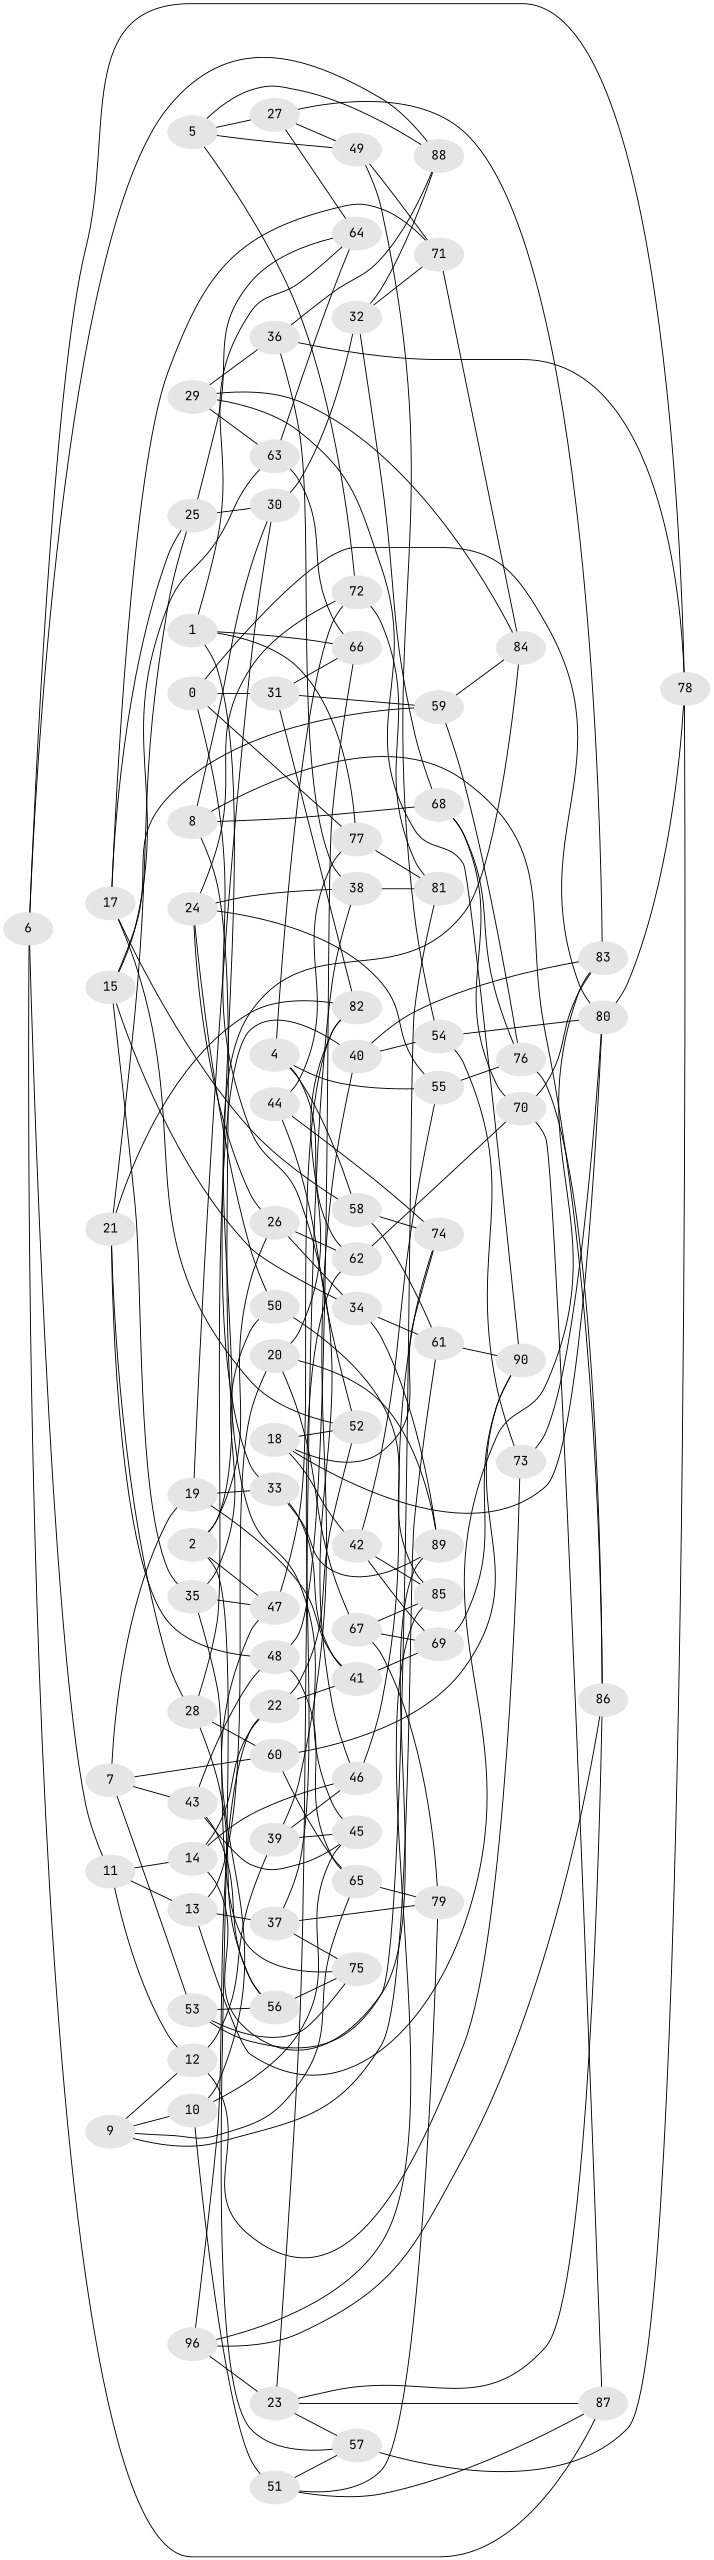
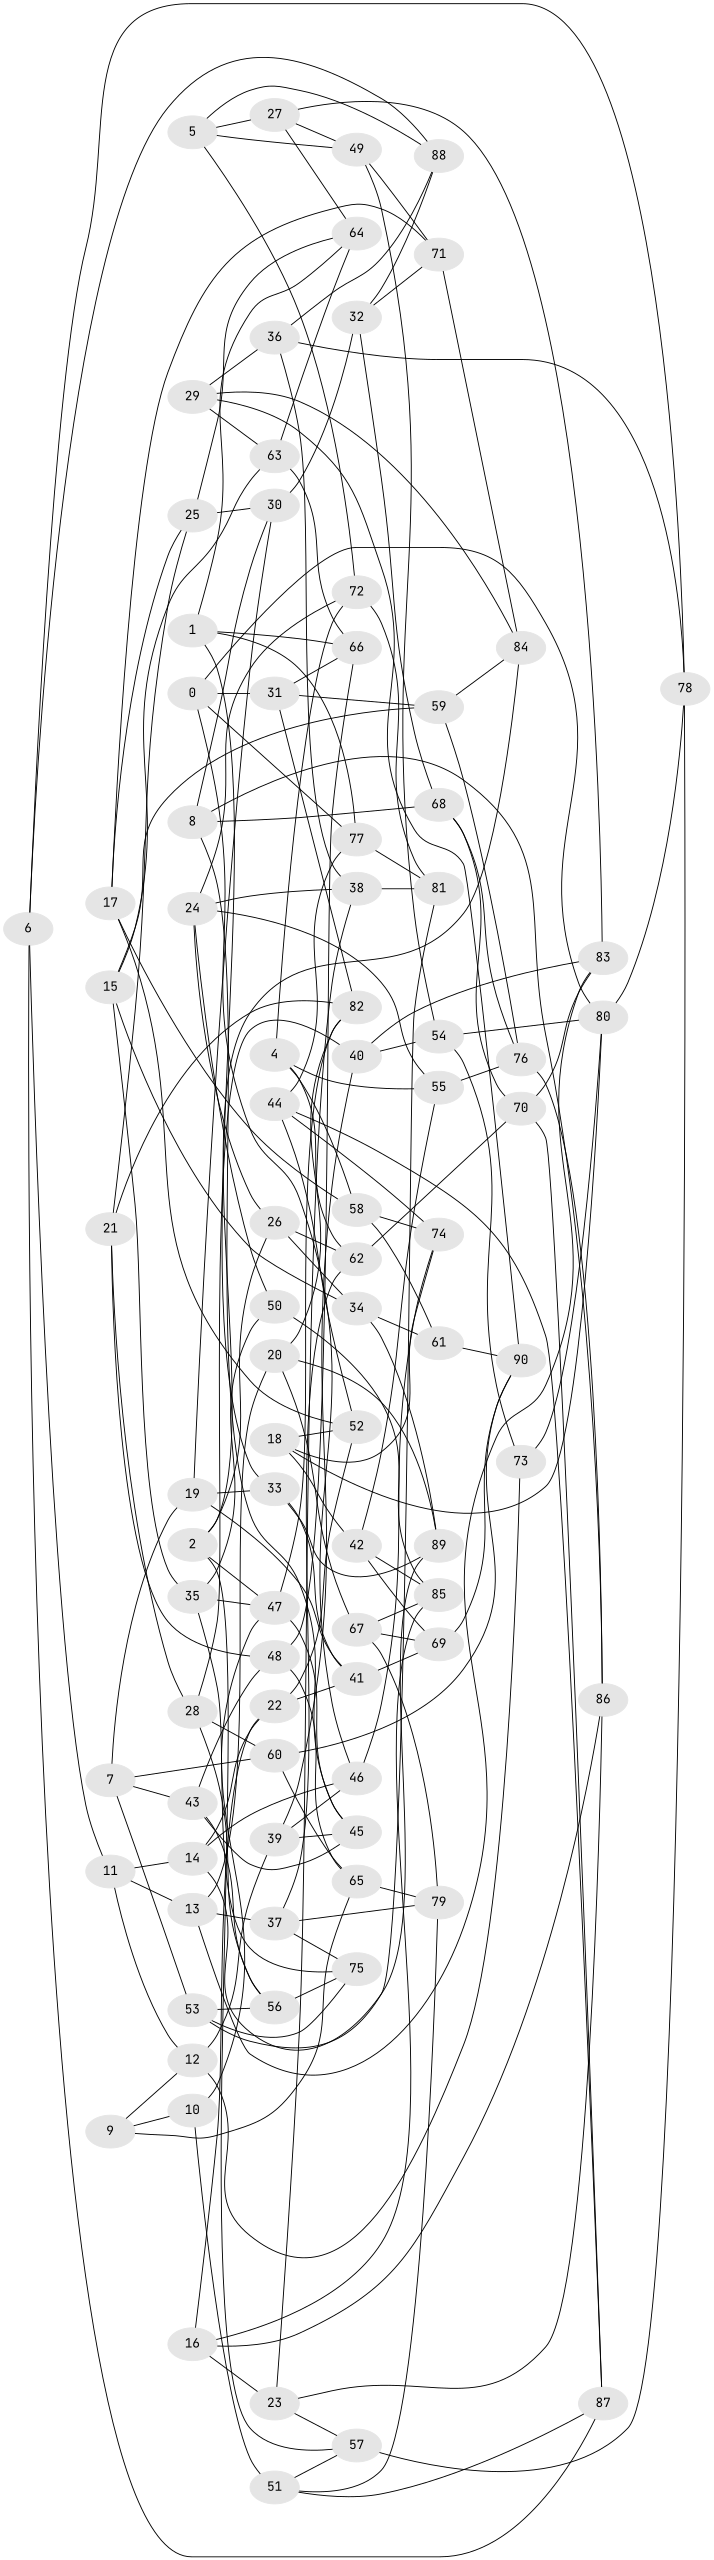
edge "61" -- "9": removed
edge "45" -- "10": now "45" -- "47"
node "96": label "96" -> "16"
edge "23" -- "87": now "44" -- "87"
